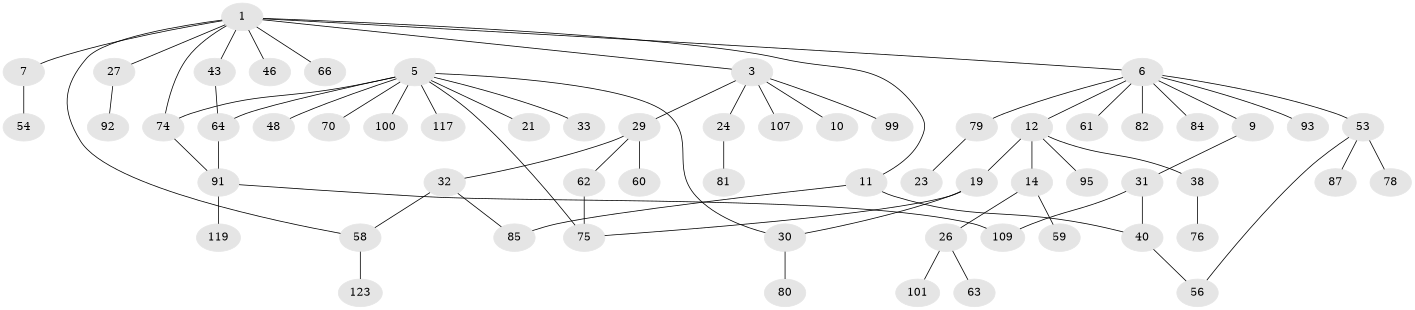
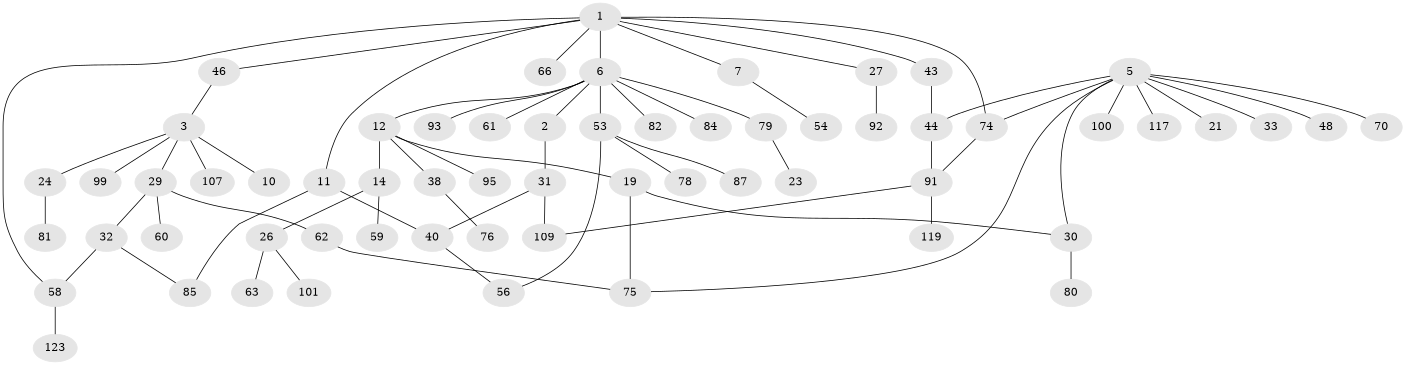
edge "1" -- "3": now "46" -- "3"
node "64": label "64" -> "44"
node "9": label "9" -> "2"
